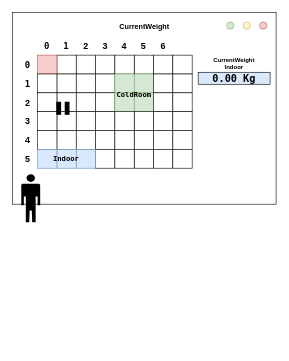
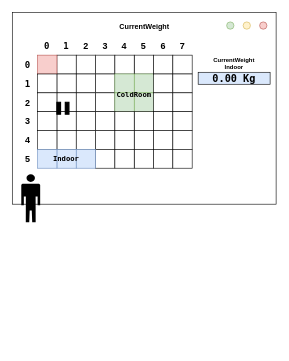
node "7": added
